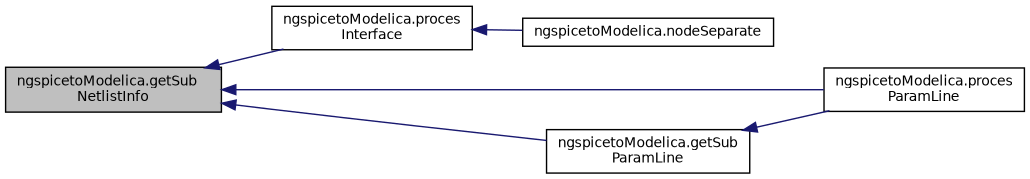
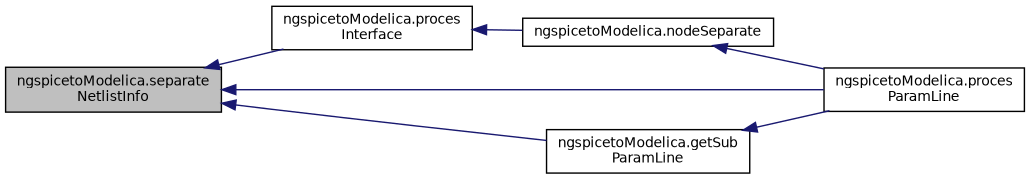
edge "ngspicetoModelica.proces ParamLine" -> "ngspicetoModelica.nodeSeparate": added
node "ngspicetoModelica.getSub NetlistInfo": label "ngspicetoModelica.getSub NetlistInfo" -> "ngspicetoModelica.separate NetlistInfo"
